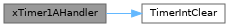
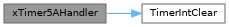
node "xTimer1AHandler": label "xTimer1AHandler" -> "xTimer5AHandler"
